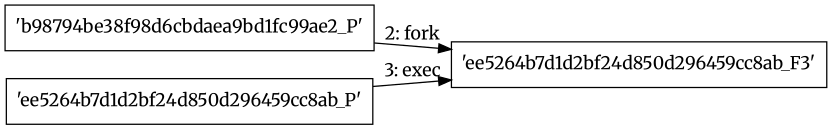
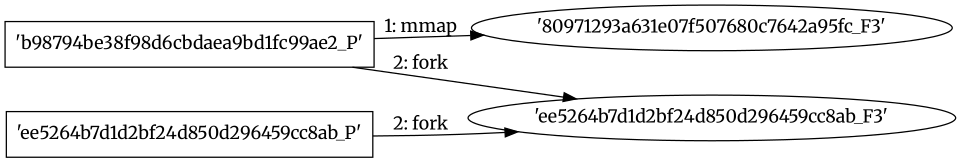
node "'80971293a631e07f507680c7642a95fc_F3'": added
node "'ee5264b7d1d2bf24d850d296459cc8ab_F3'": shape box -> ellipse
edge "'ee5264b7d1d2bf24d850d296459cc8ab_P'" -> "'ee5264b7d1d2bf24d850d296459cc8ab_F3'": label "3: exec" -> "2: fork"
